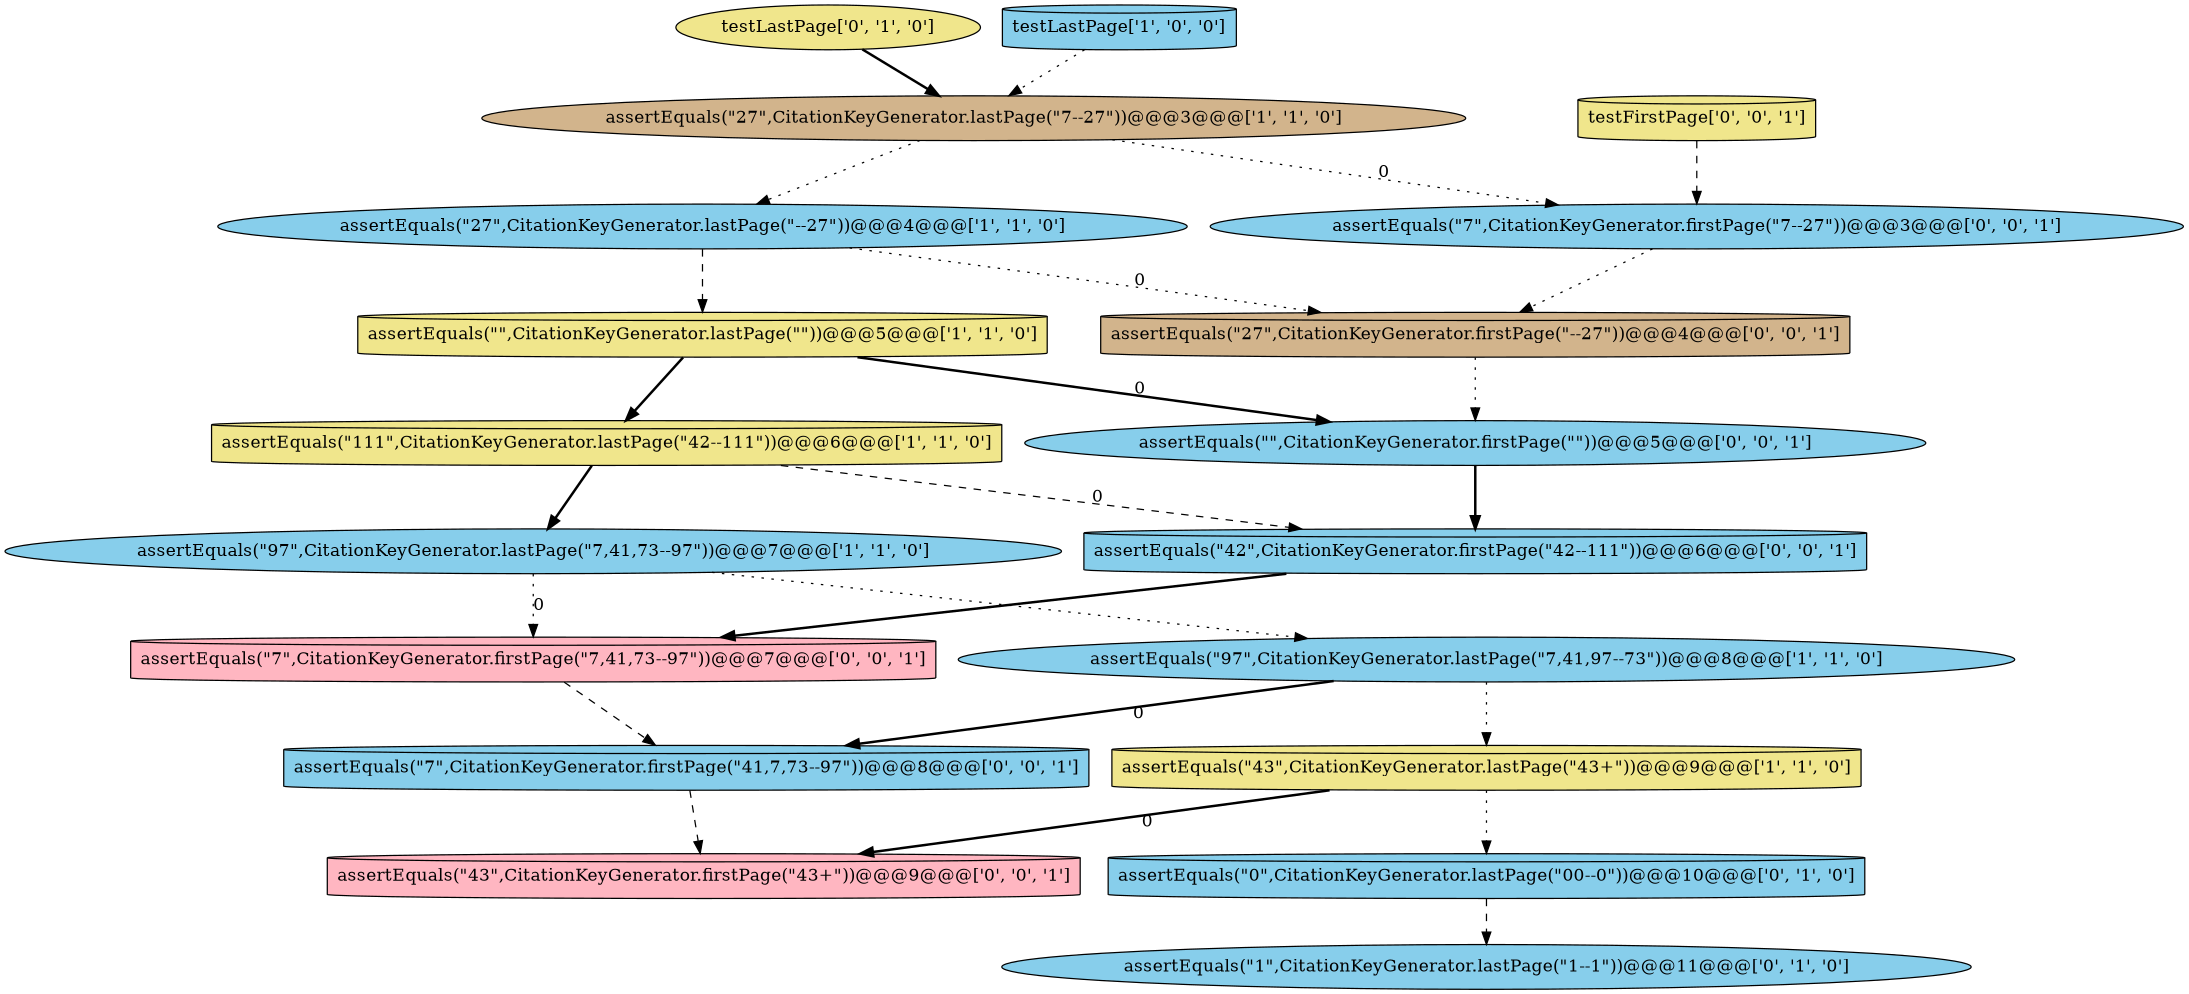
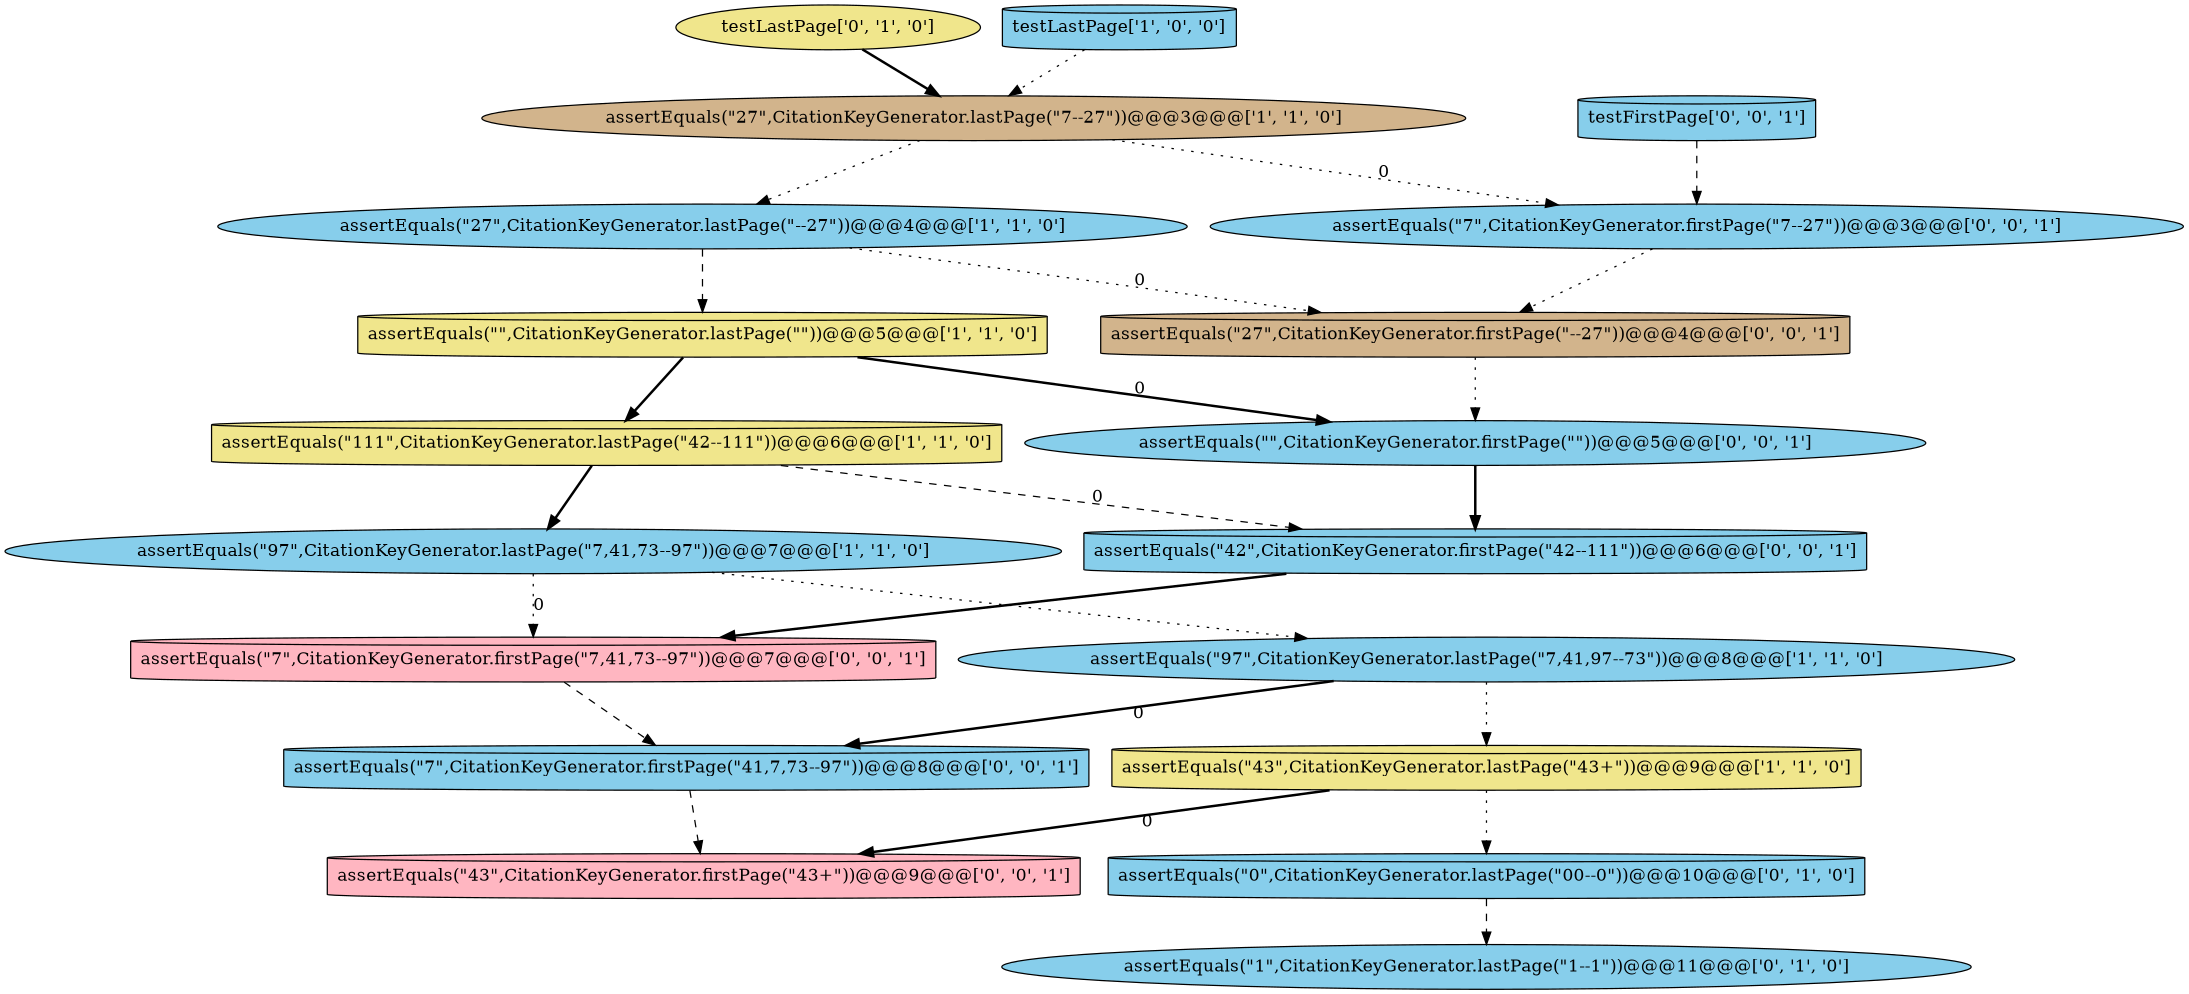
node "testFirstPage['0', '0', '1']": fillcolor khaki -> skyblue
